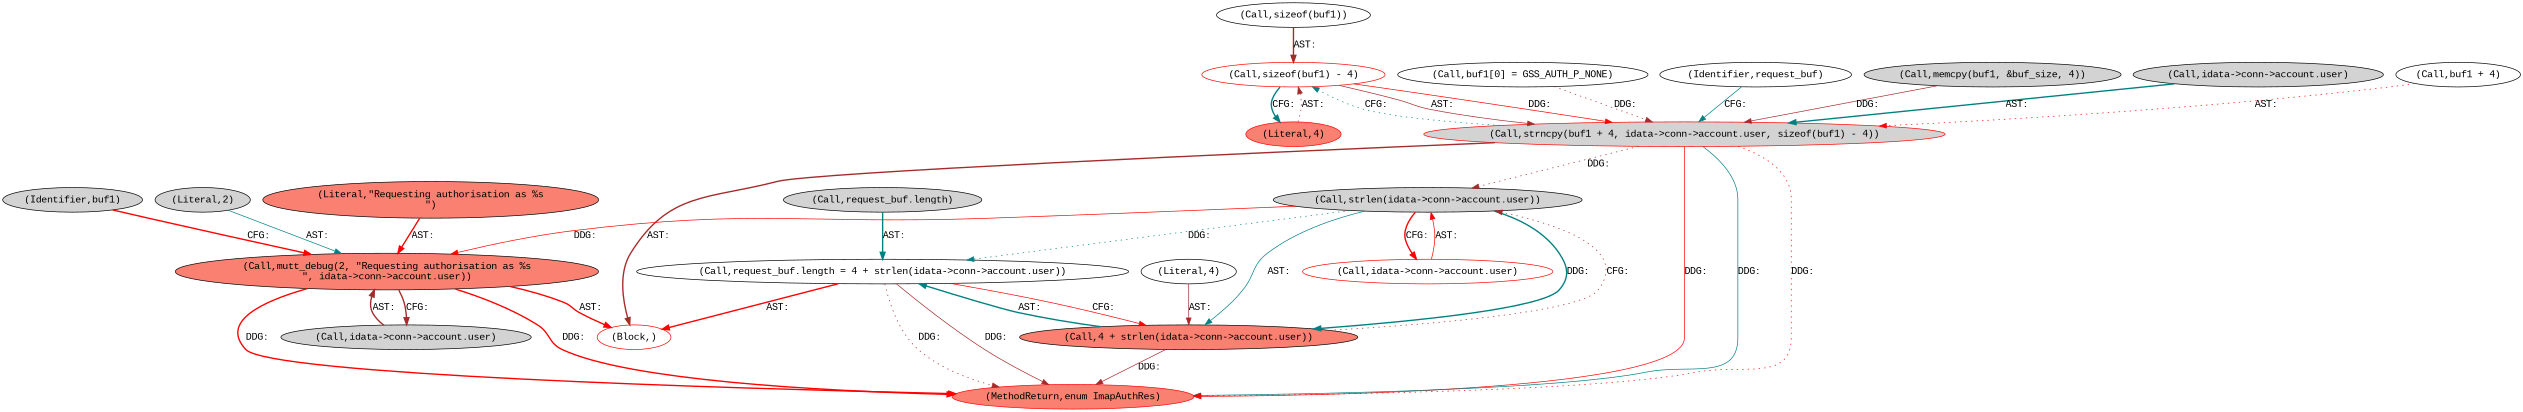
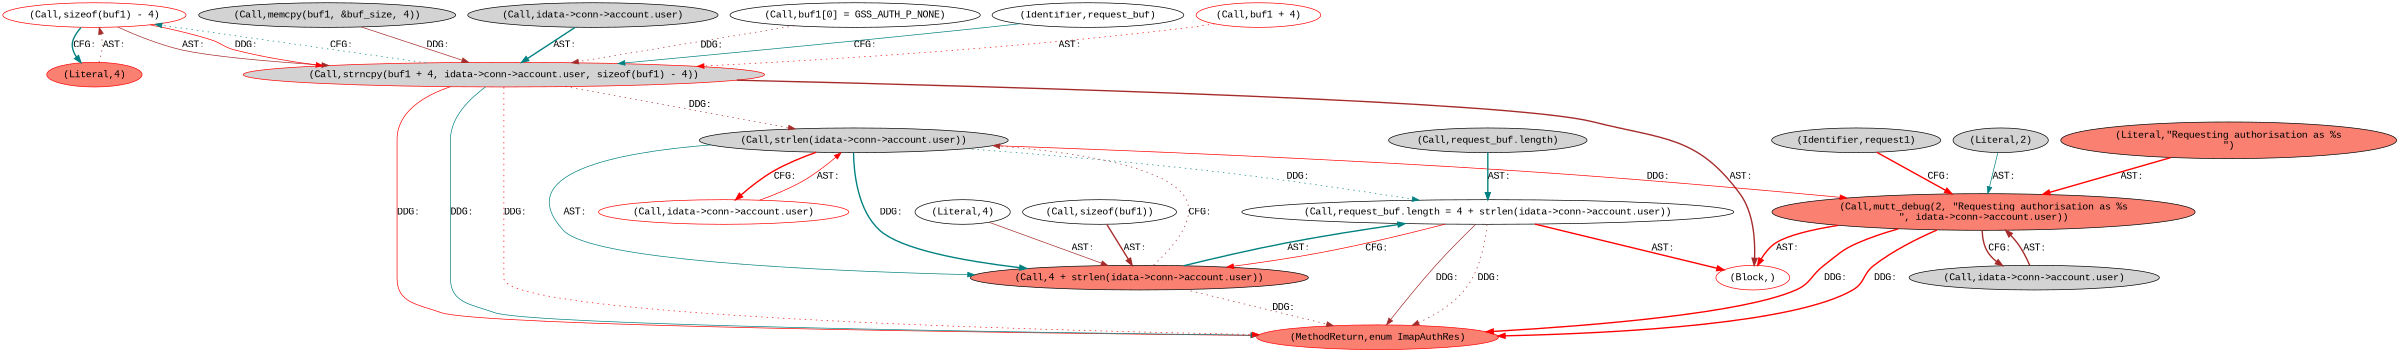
edge "(Call,sizeof(buf1))" -> "(Call,sizeof(buf1) - 4)": now "(Call,sizeof(buf1))" -> "(Call,4 + strlen(idata->conn->account.user))"
node "(Call,buf1 + 4)": color black -> red
node "(Identifier,buf1)": label "(Identifier,buf1)" -> "(Identifier,request1)"
edge "(Call,4 + strlen(idata->conn->account.user))" -> "(MethodReturn,enum ImapAuthRes)": style solid -> dotted
